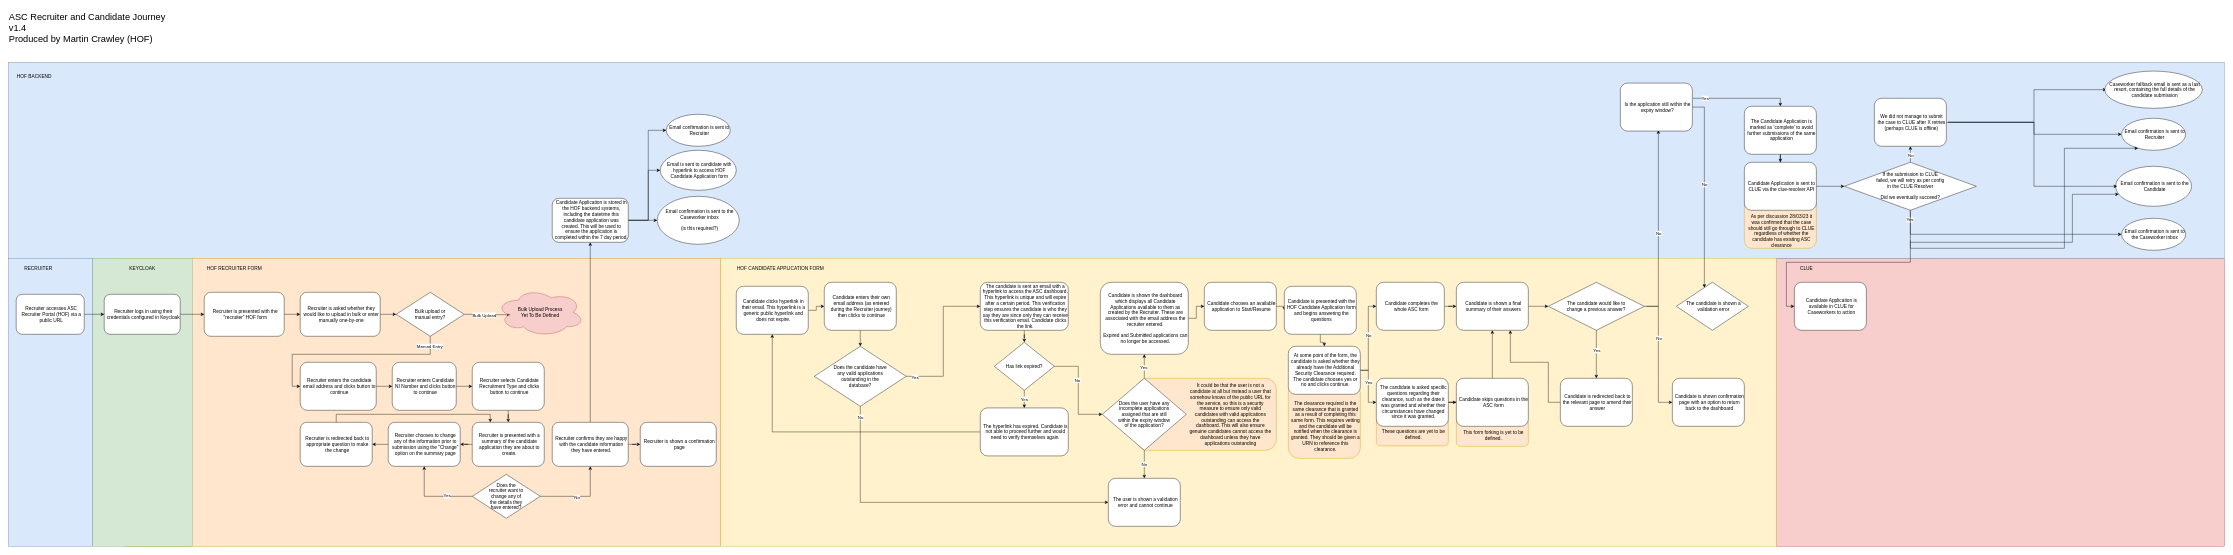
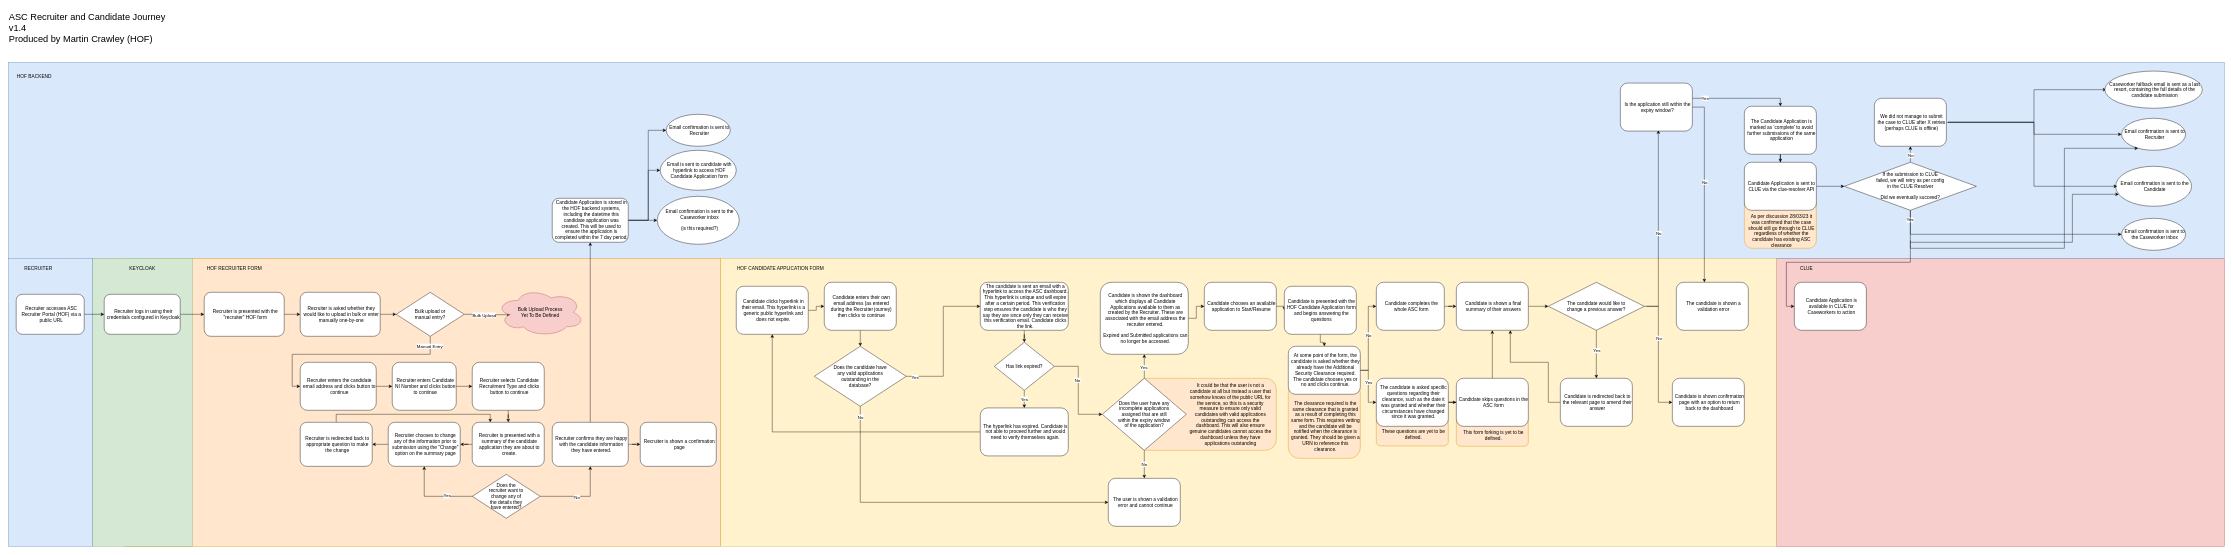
node "The candidate is shown a validation error": shape diamond -> rounded rectangle
